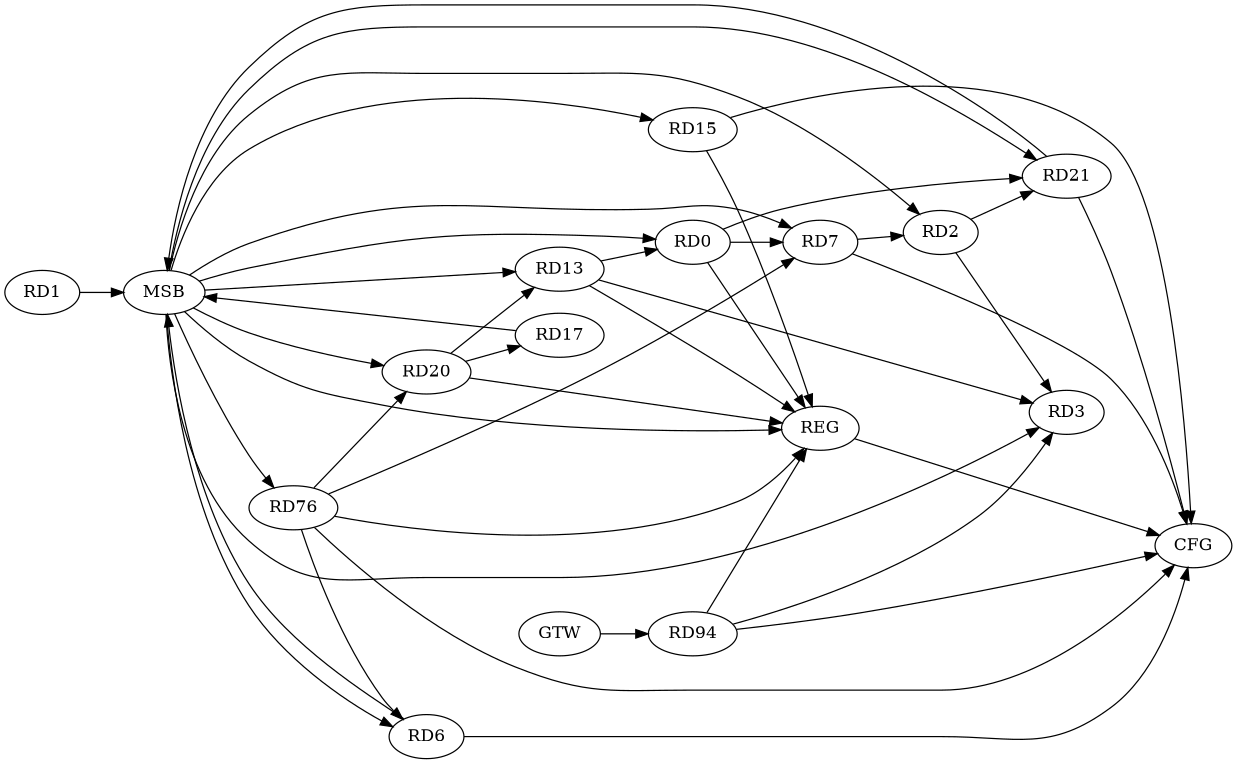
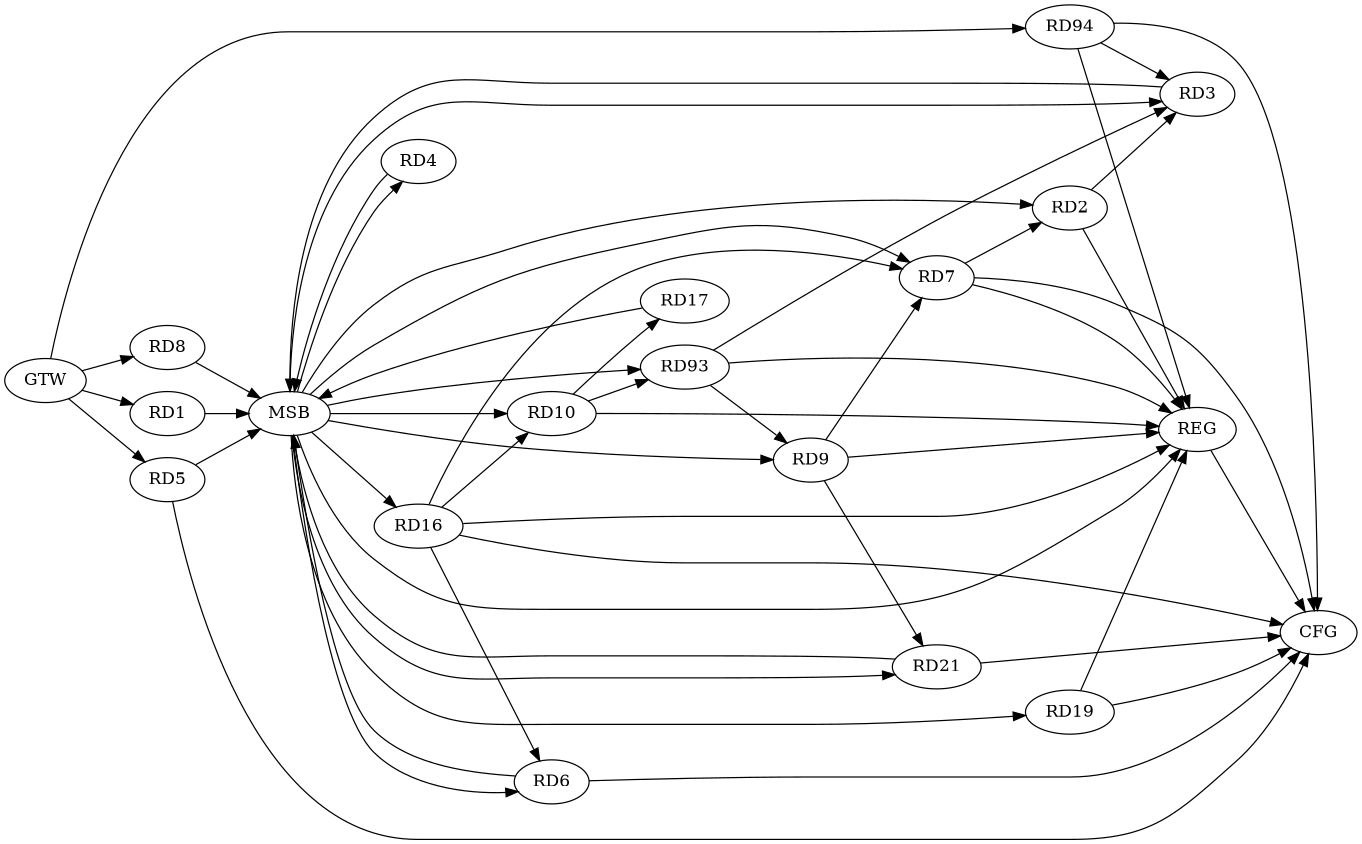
edge "RD3" -> "MSB": added
node "RD15": label "RD15" -> "RD19"
node "RD4": added
edge "RD2" -> "RD21": now "RD2" -> "REG"
node "RD0": label "RD0" -> "RD9"
node "RD13": label "RD13" -> "RD93"
edge "RD7" -> "REG": added
node "RD8": added
node "RD20": label "RD20" -> "RD10"
edge "GTW" -> "RD1": added
node "RD5": added
node "RD76": label "RD76" -> "RD16"
